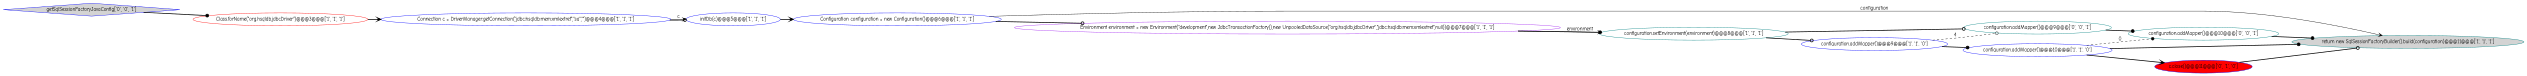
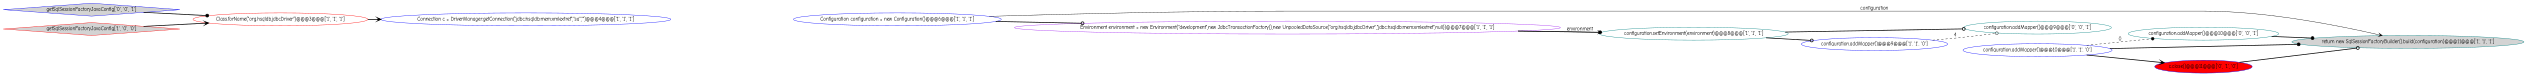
node "initDb(c)@@@5@@@['1', '1', '1']": removed
node "getSqlSessionFactoryJavaConfig['1', '0', '0']": added
edge "configuration.addMapper()@@@9@@@['0', '0', '1']" -> "configuration.addMapper()@@@10@@@['0', '0', '1']": removed
edge "configuration.addMapper()@@@9@@@['1', '1', '0']" -> "configuration.addMapper()@@@10@@@['1', '1', '0']": removed
